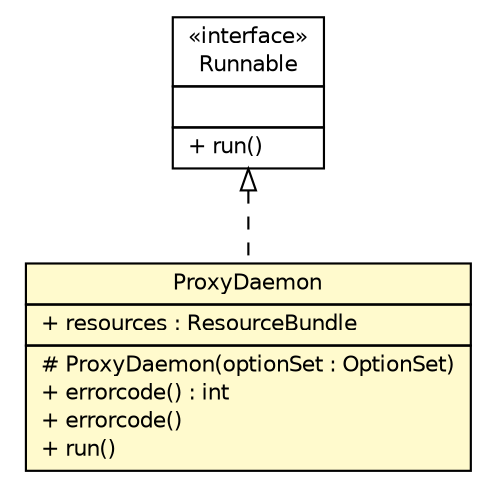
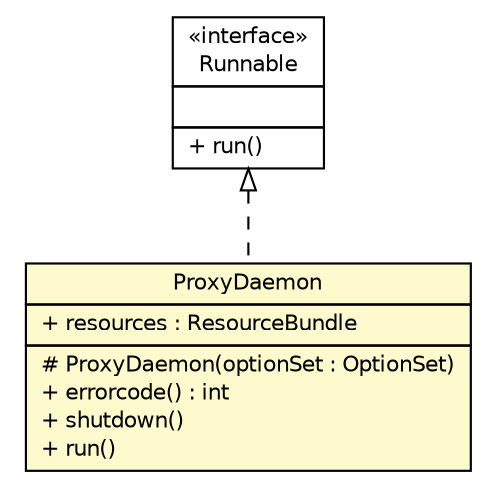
node "ProxyDaemon": text "+ errorcode()" -> "+ shutdown()"
